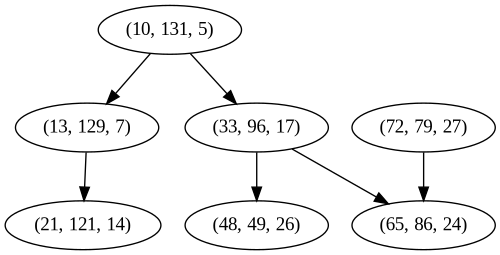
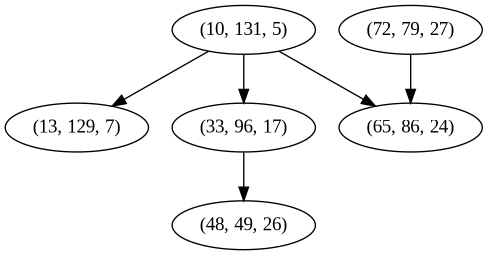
edge "(33, 96, 17)" -> "(65, 86, 24)": now "(10, 131, 5)" -> "(65, 86, 24)"
node "(21, 121, 14)": removed
